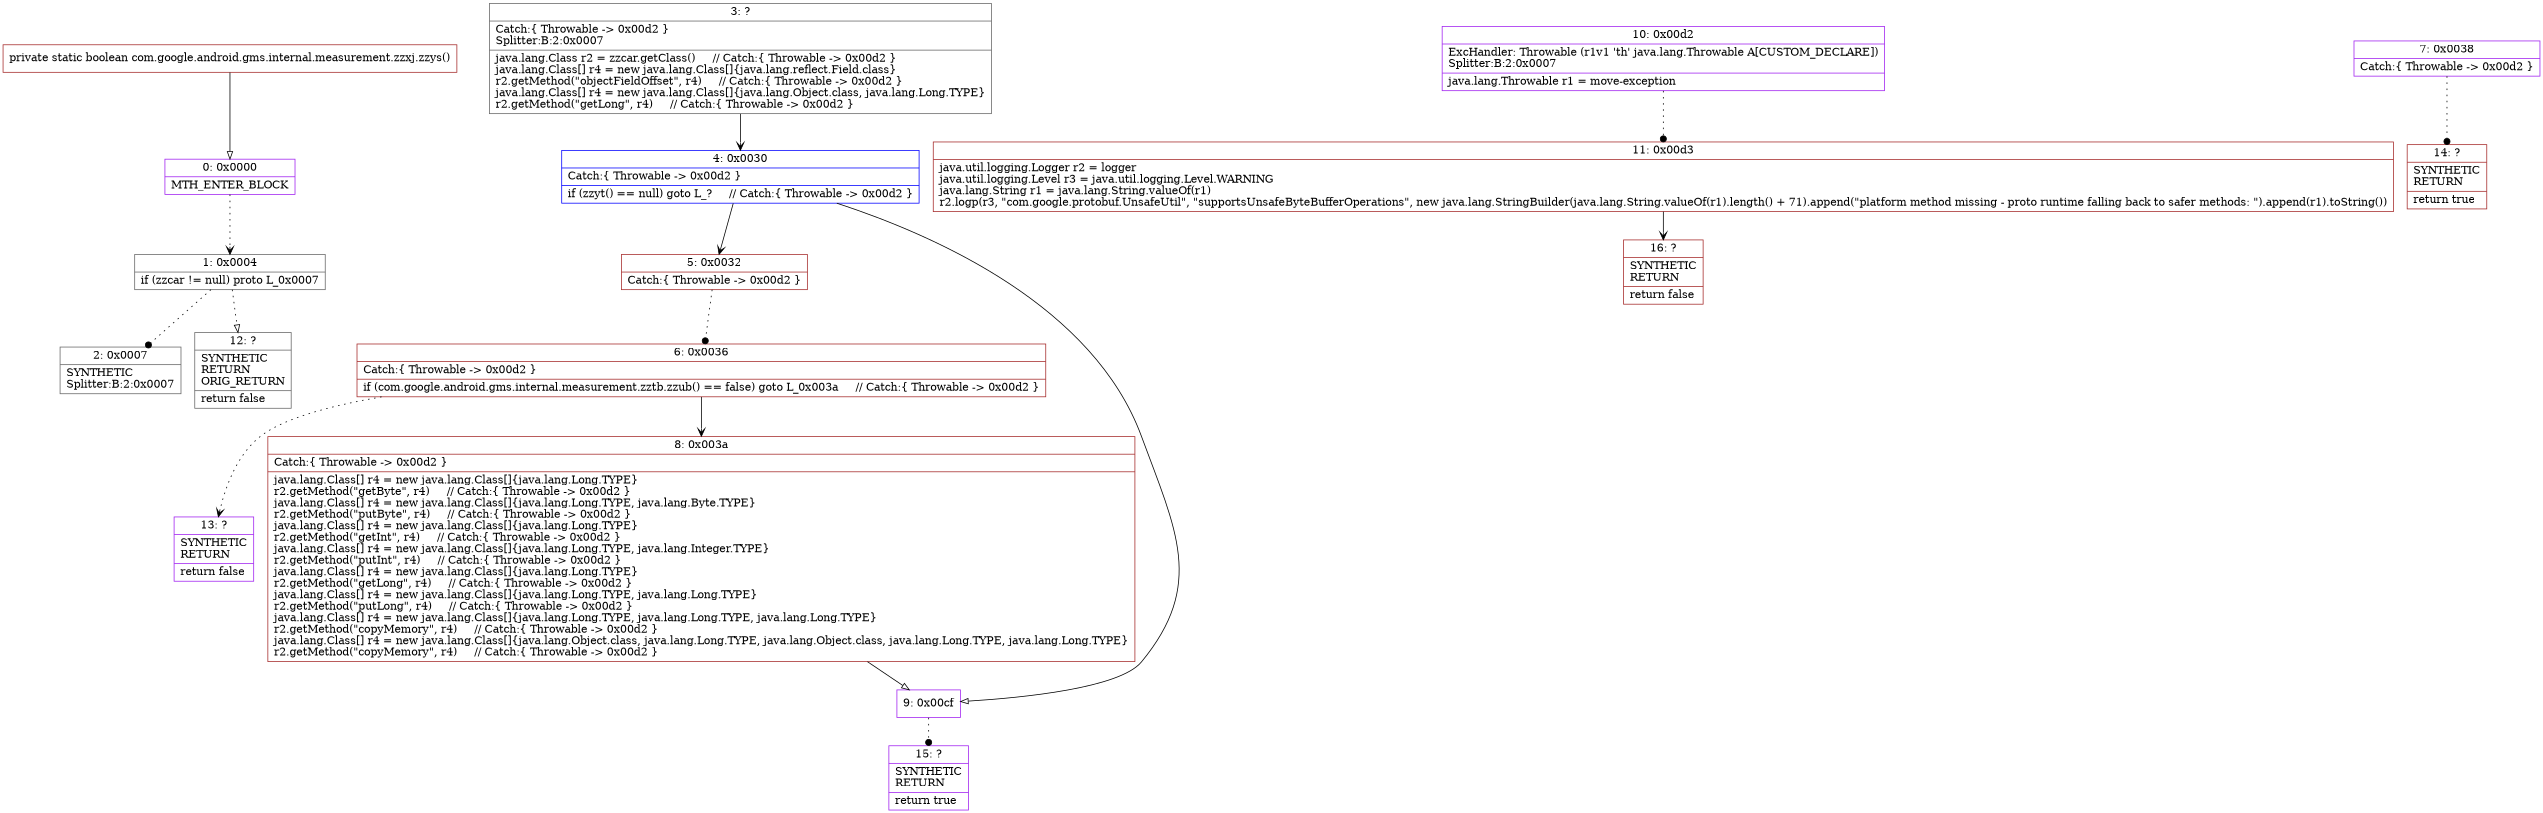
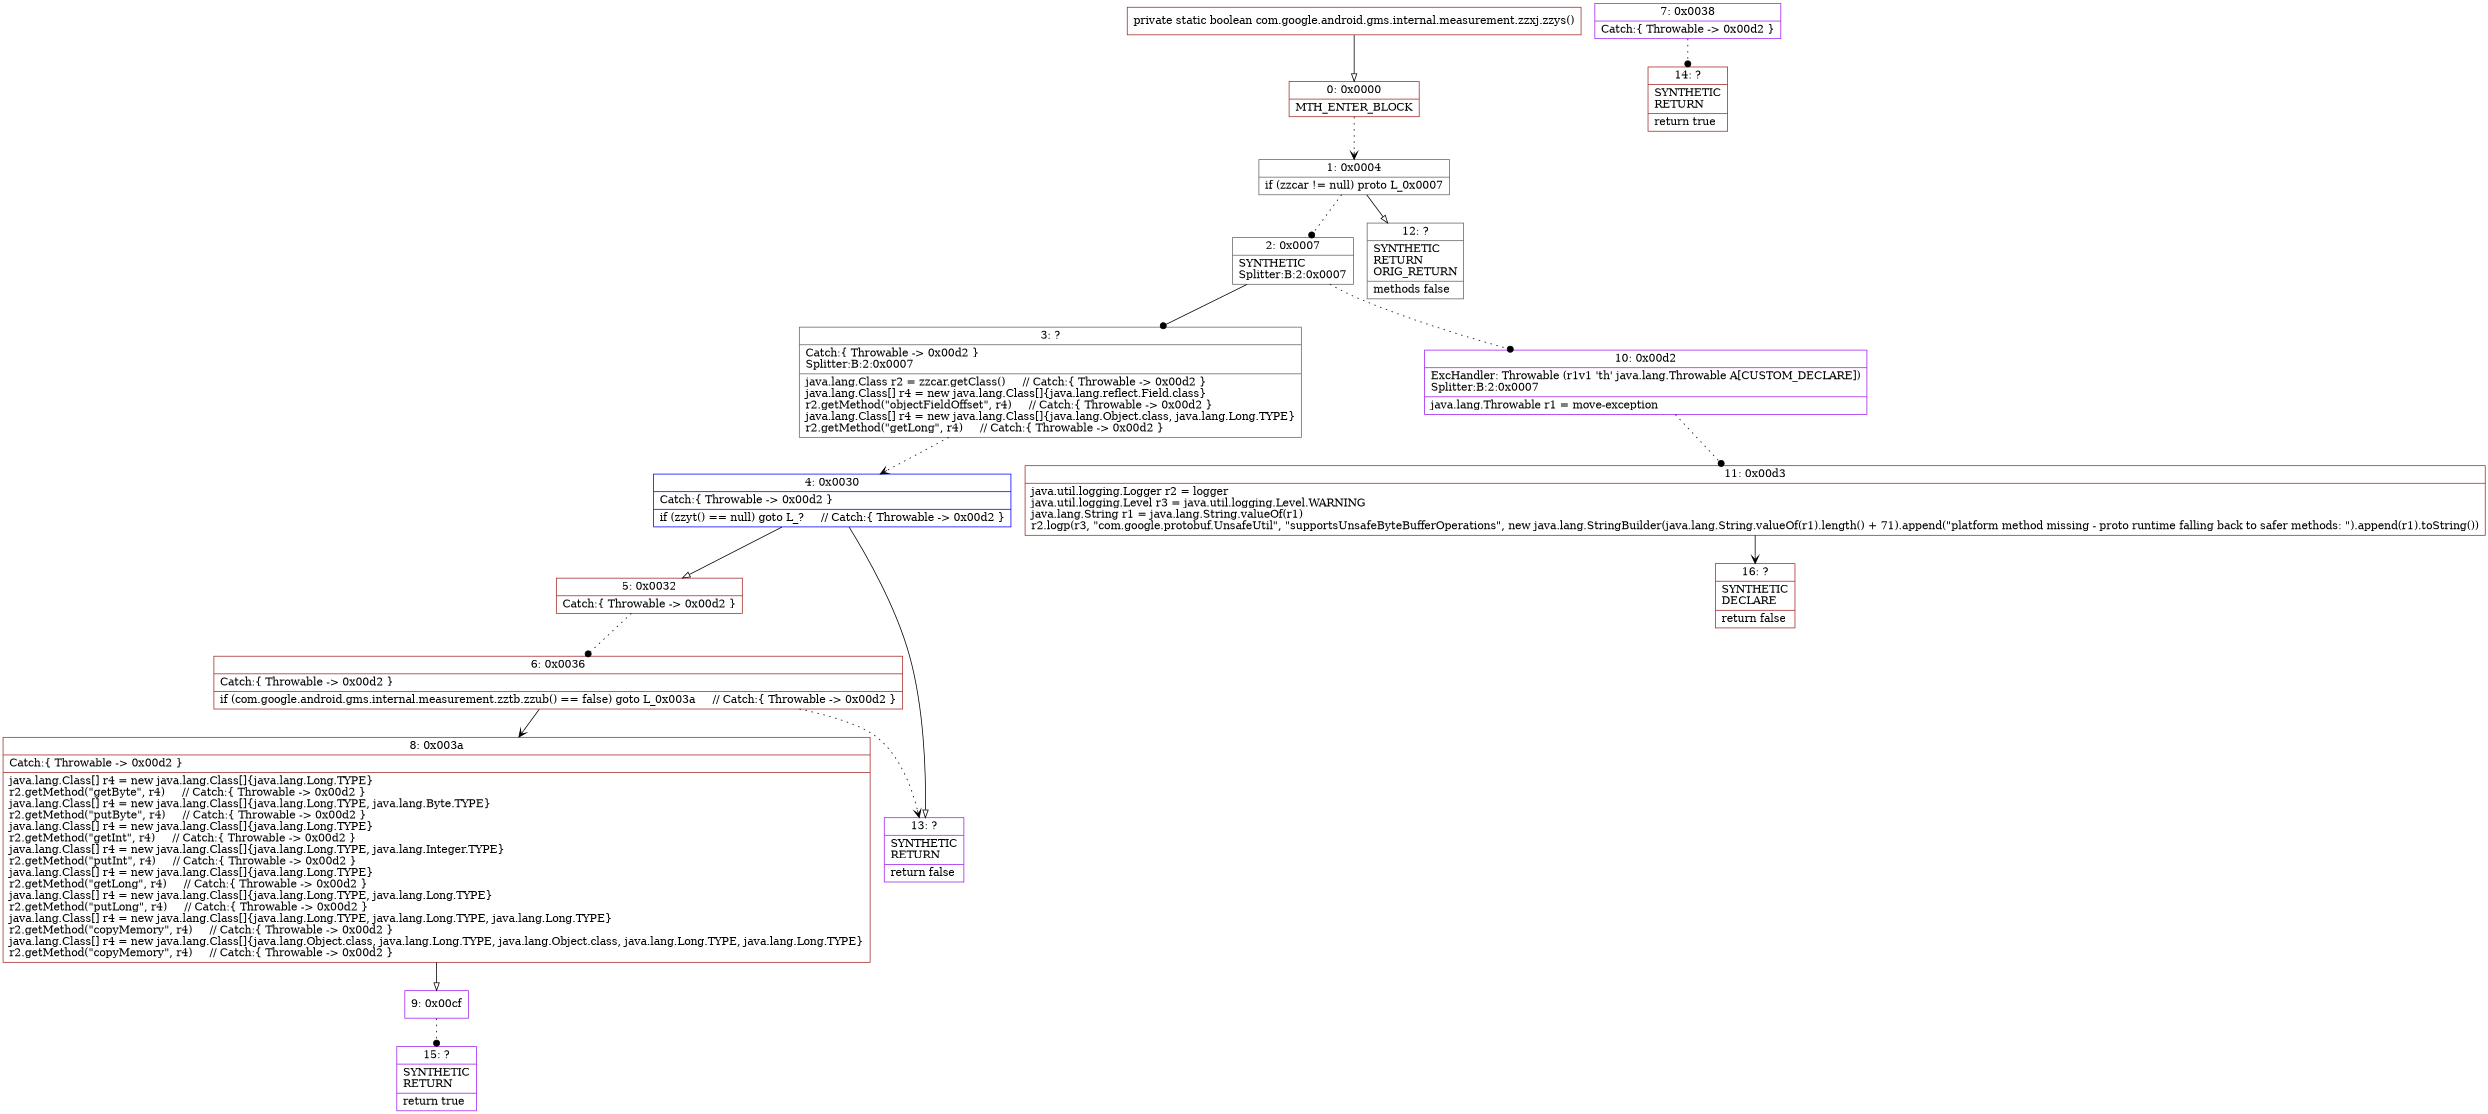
edge "3: ?" -> "4: 0x0030": style solid -> dotted
node "0: 0x0000": color purple -> brown
edge "4: 0x0030" -> "5: 0x0032": arrowhead vee -> onormal
node "16: ?": text "RETURN" -> "DECLARE"
edge "2: 0x0007" -> "3: ?": added
edge "1: 0x0004" -> "12: ?": style dotted -> solid
edge "2: 0x0007" -> "10: 0x00d2": added
node "12: ?": text "return false" -> "methods false"
edge "4: 0x0030" -> "9: 0x00cf": now "4: 0x0030" -> "13: ?"
